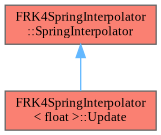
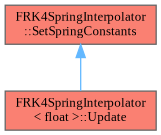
node "FRK4SpringInterpolator ::SpringInterpolator": label "FRK4SpringInterpolator ::SpringInterpolator" -> "FRK4SpringInterpolator ::SetSpringConstants"
